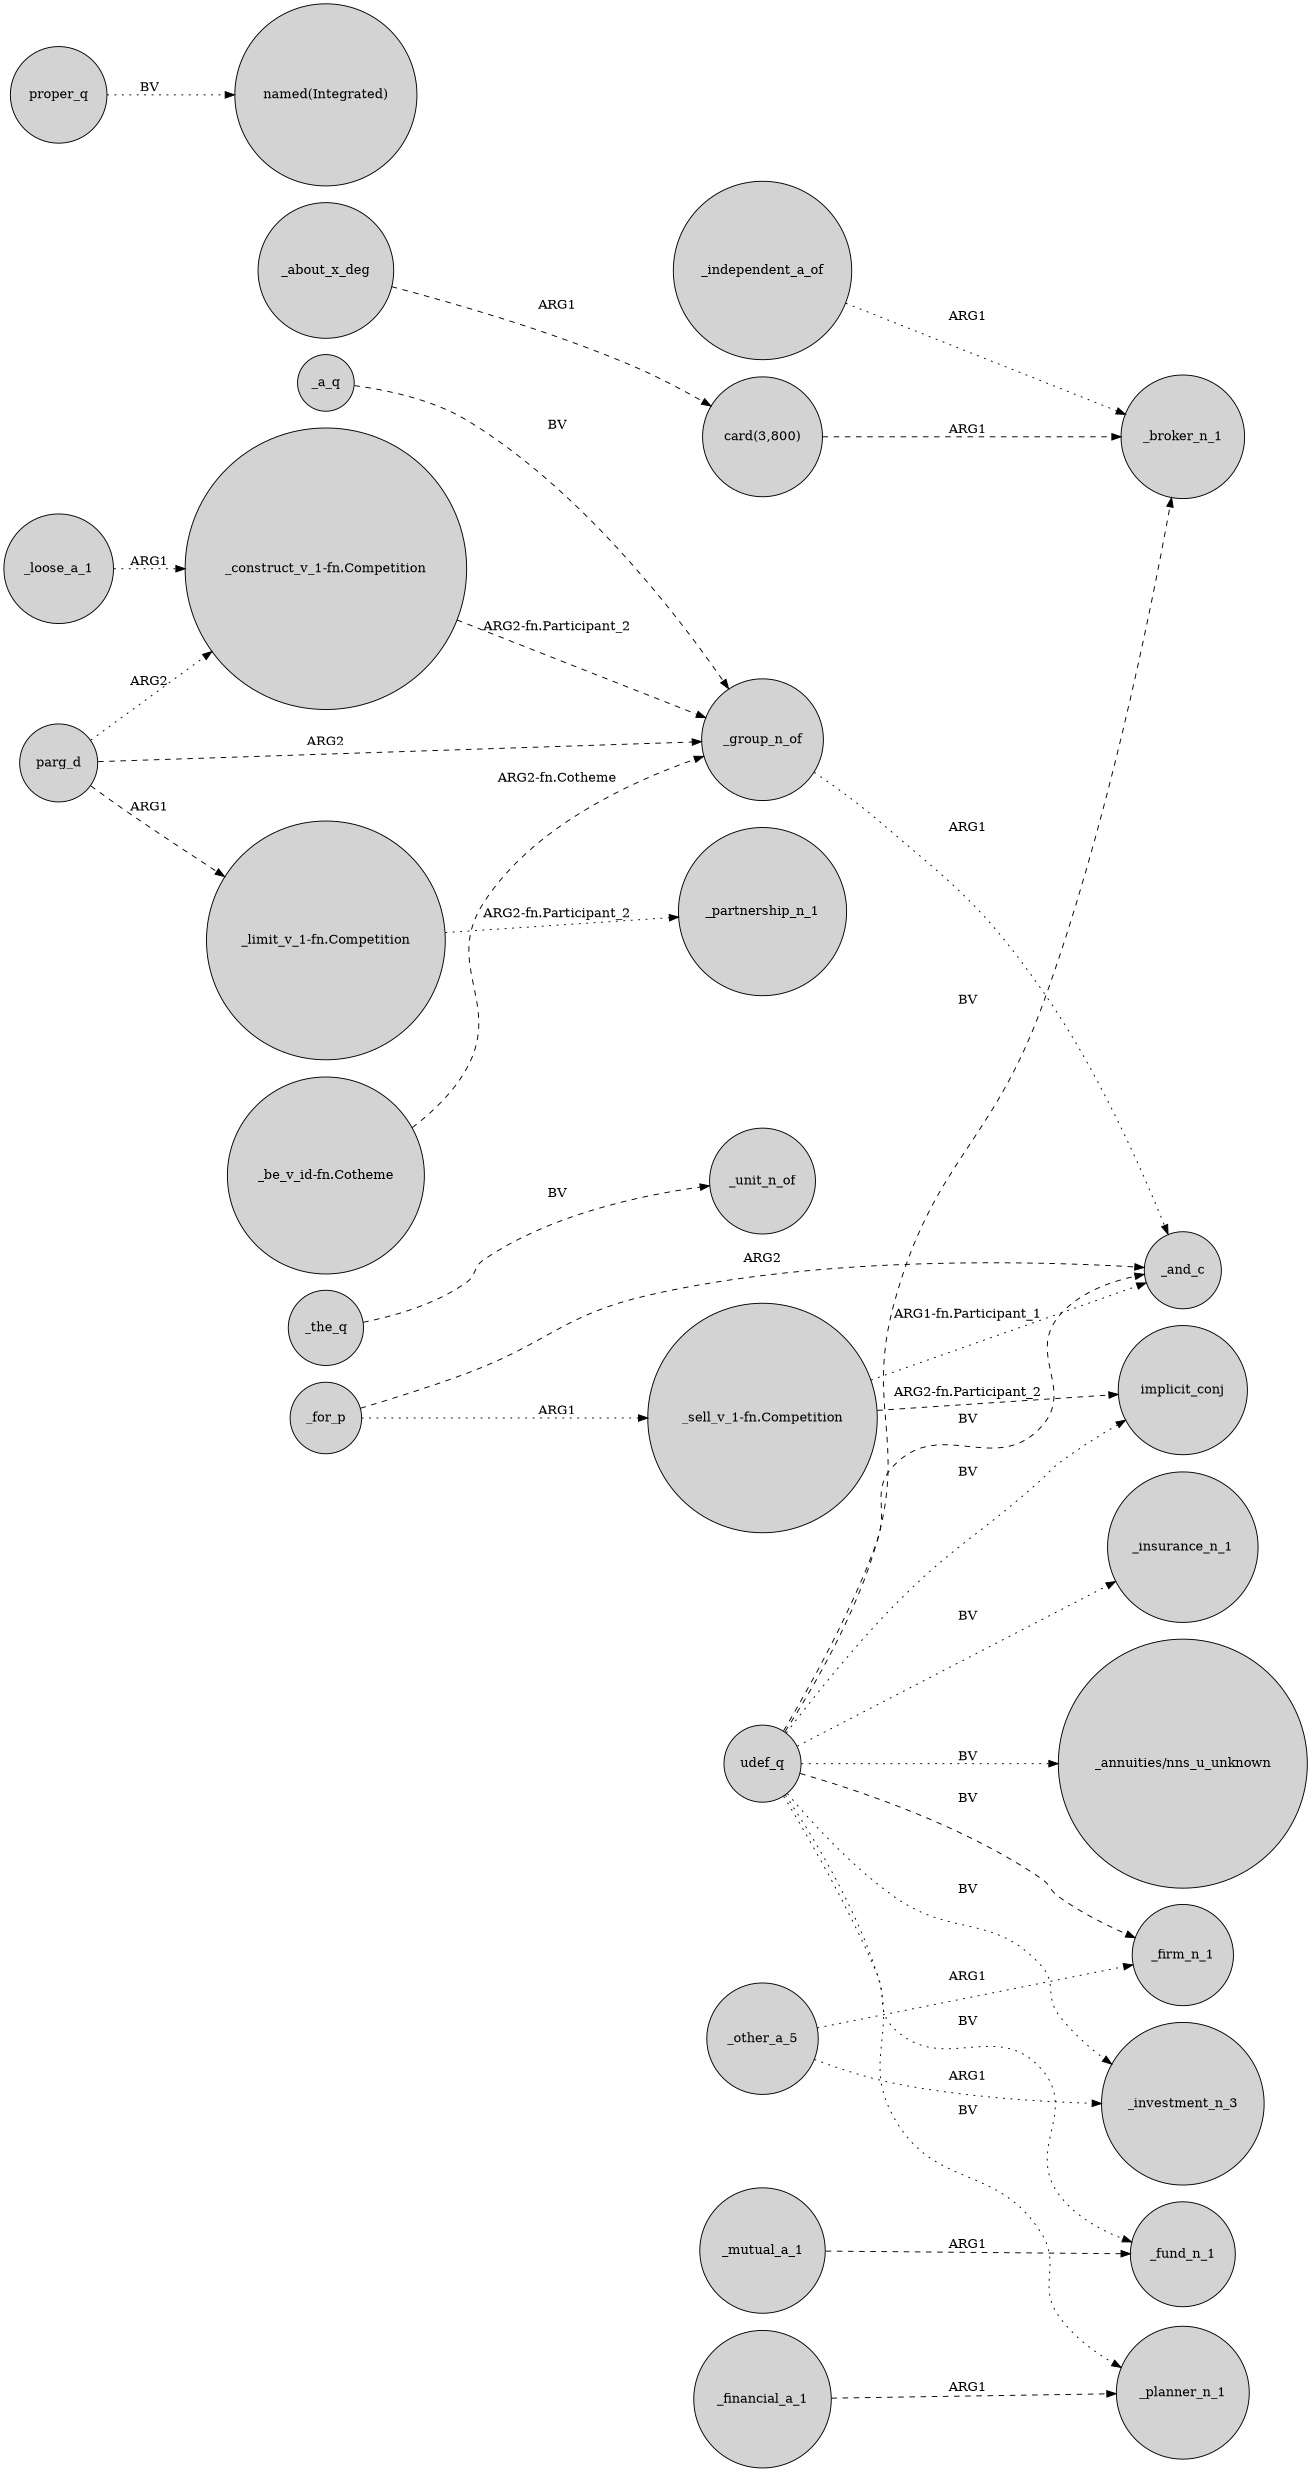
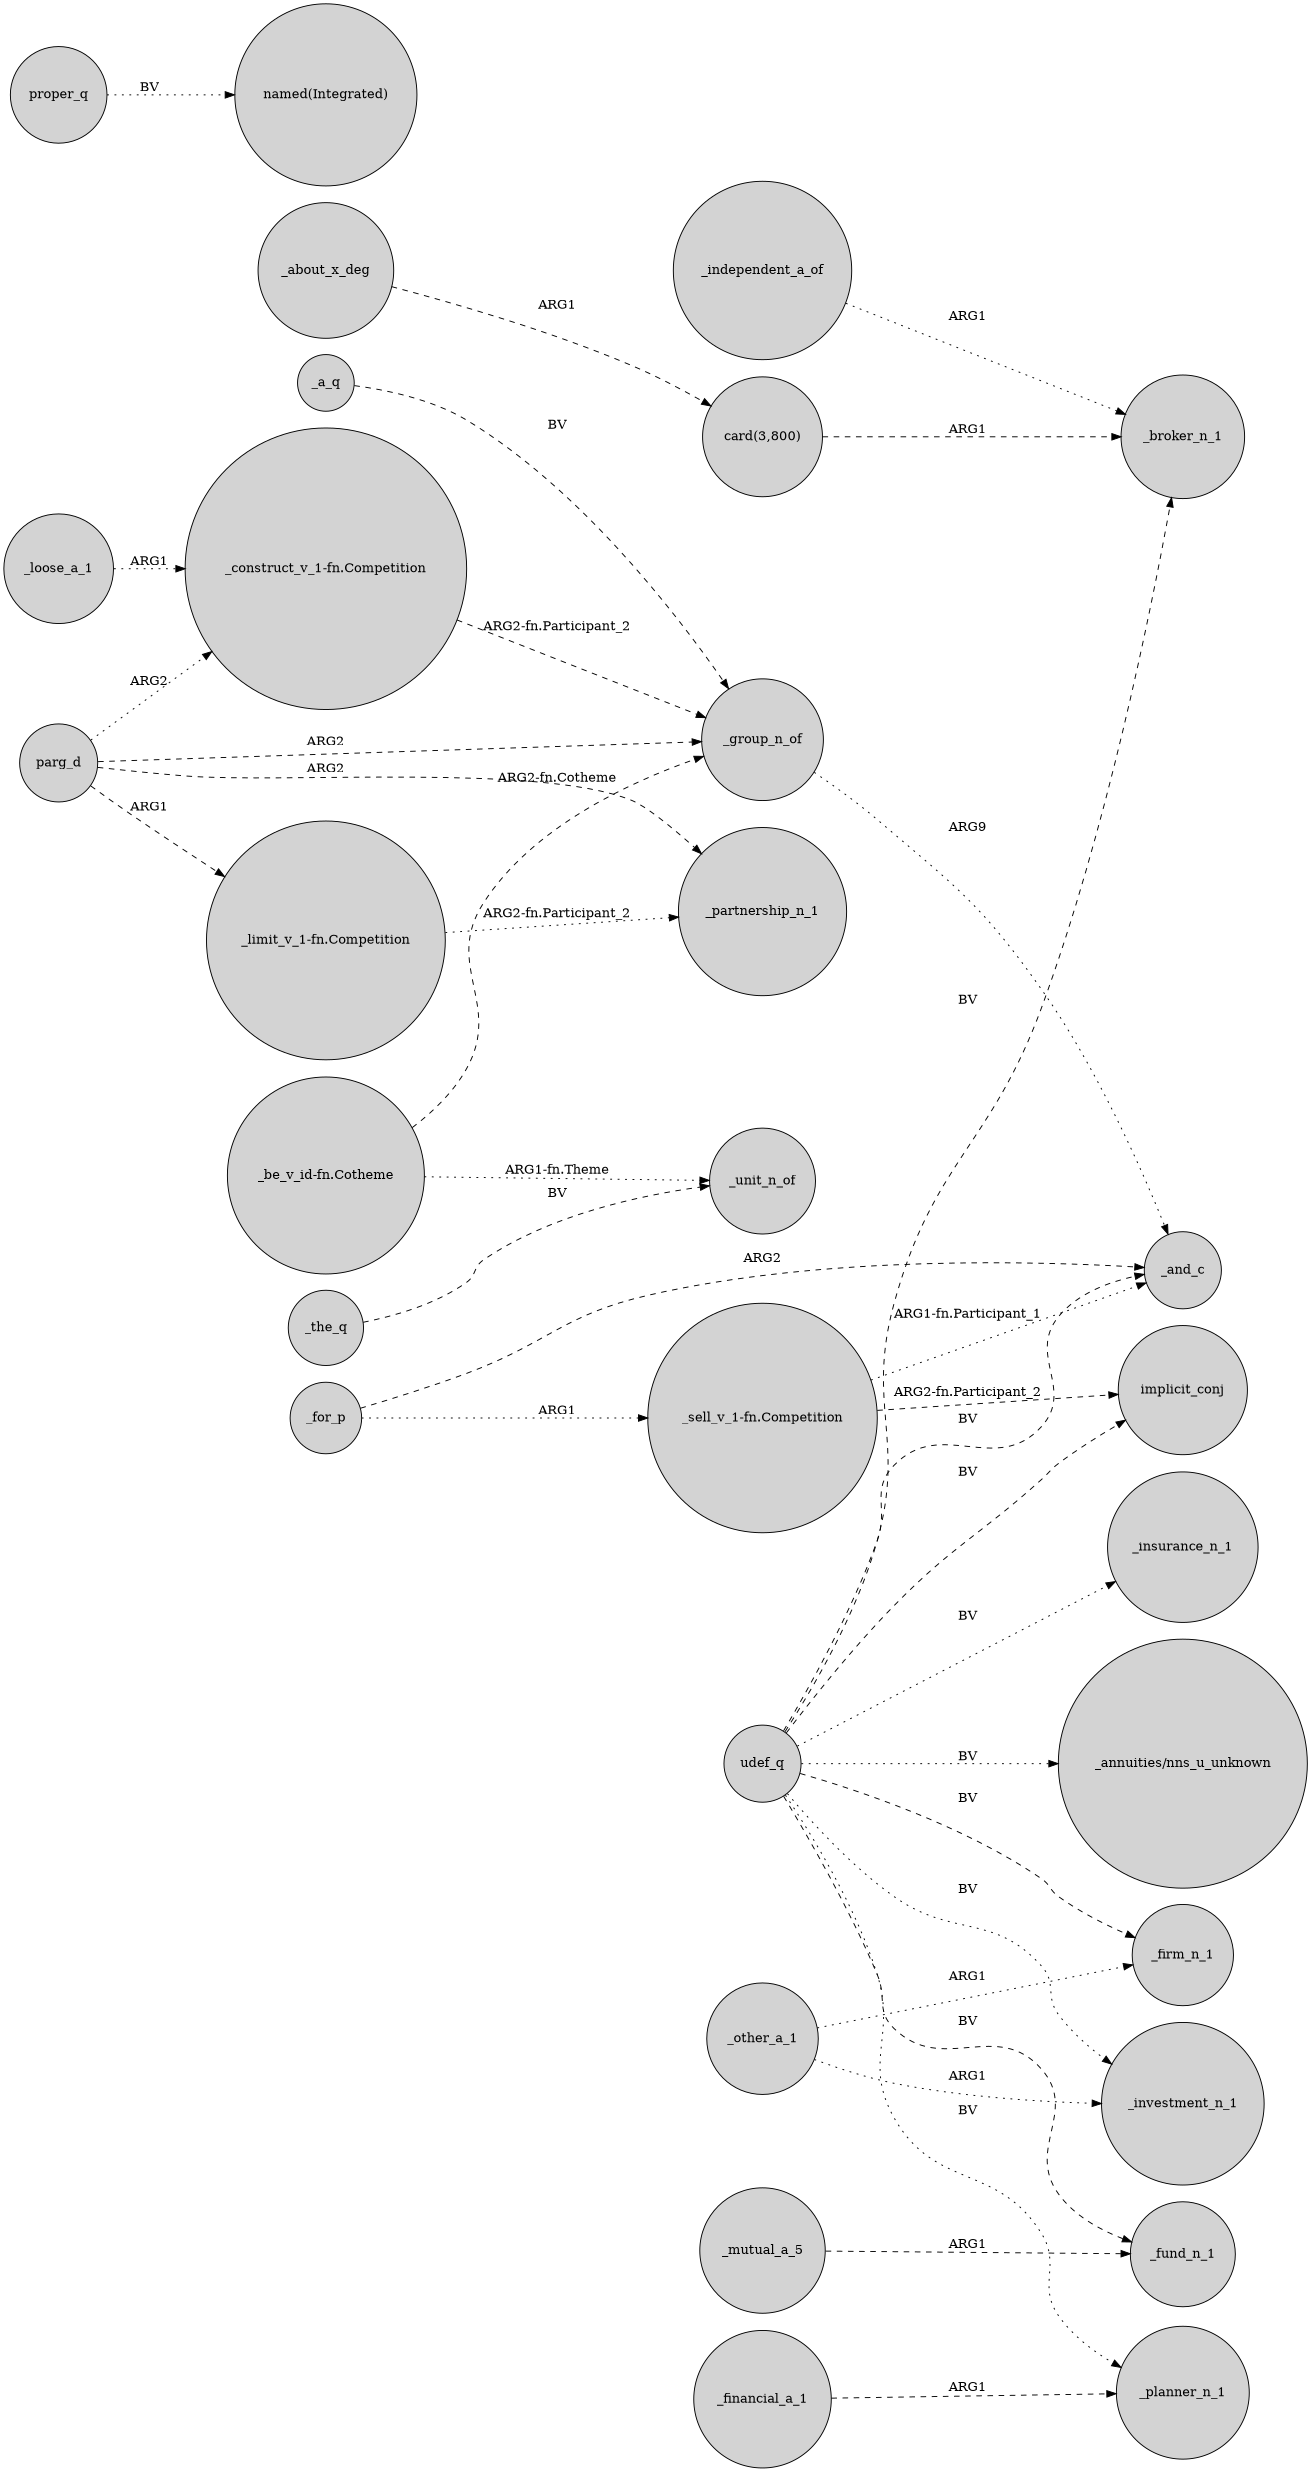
edge "parg_d" -> "_partnership_n_1": added, label "ARG2"
edge "_group_n_of" -> "_and_c": label "ARG1" -> "ARG9"
edge "_be_v_id-fn.Cotheme" -> "_unit_n_of": added, label "ARG1-fn.Theme"
edge "udef_q" -> "implicit_conj": style dotted -> dashed
node "_other_a_5": label "_other_a_5" -> "_other_a_1"
edge "udef_q" -> "_fund_n_1": style dotted -> dashed
node "_investment_n_3": label "_investment_n_3" -> "_investment_n_1"
node "_mutual_a_1": label "_mutual_a_1" -> "_mutual_a_5"
